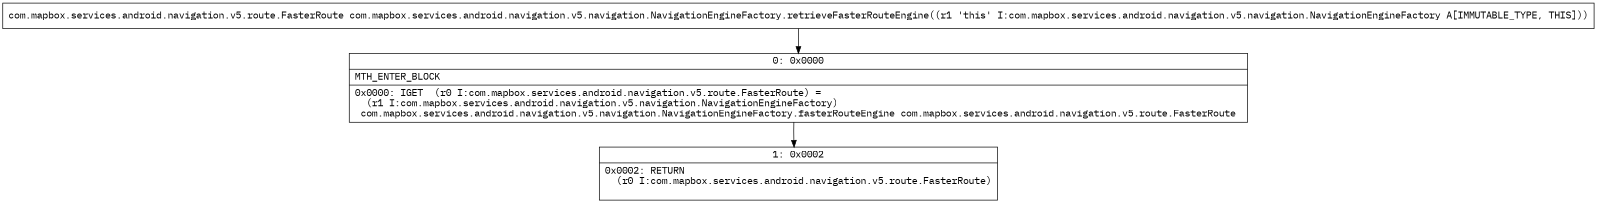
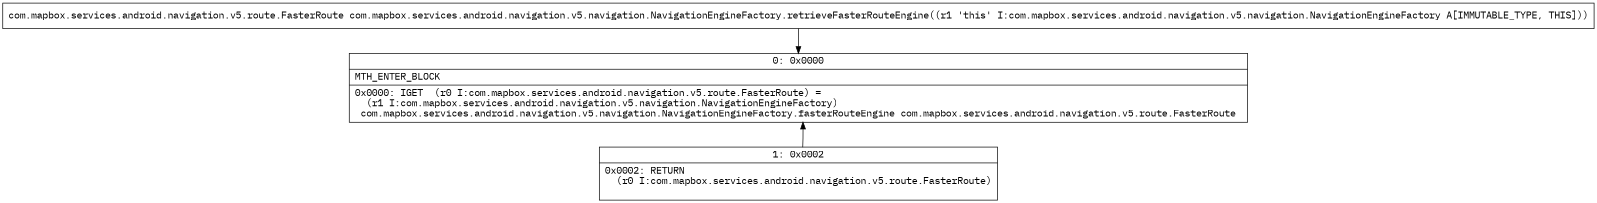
edge "0: 0x0000" -> "1: 0x0002": reversed
